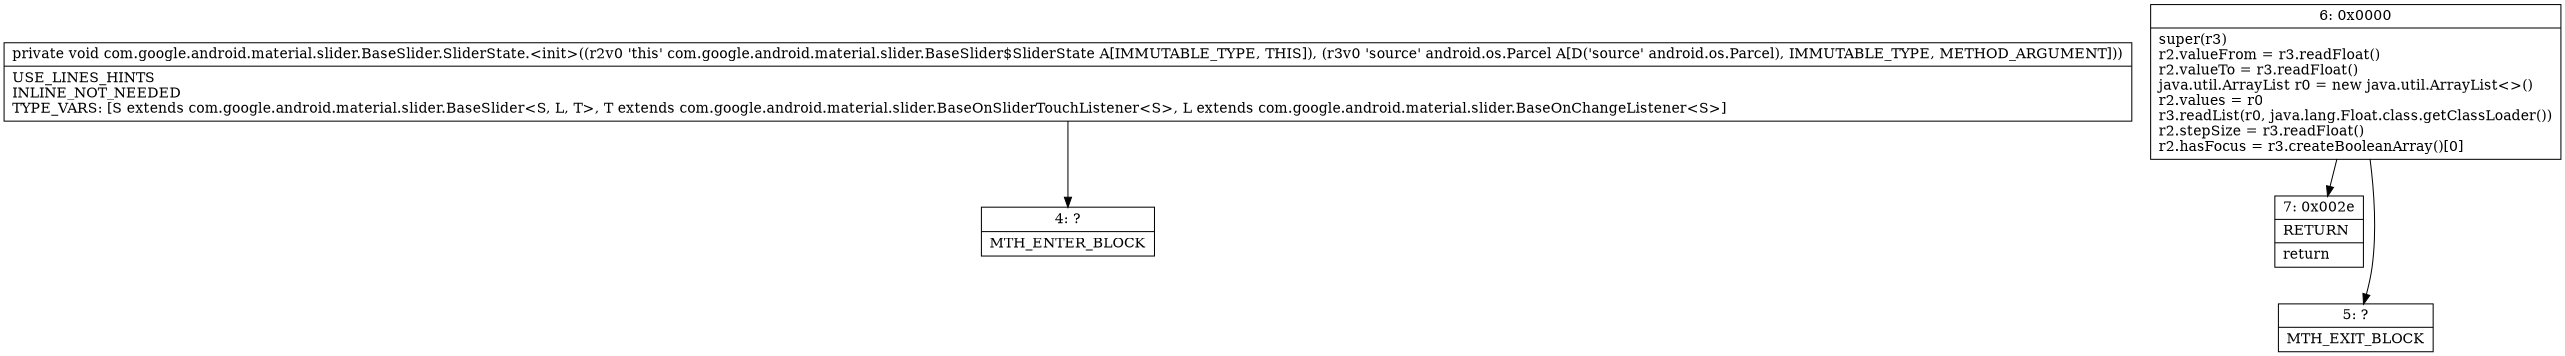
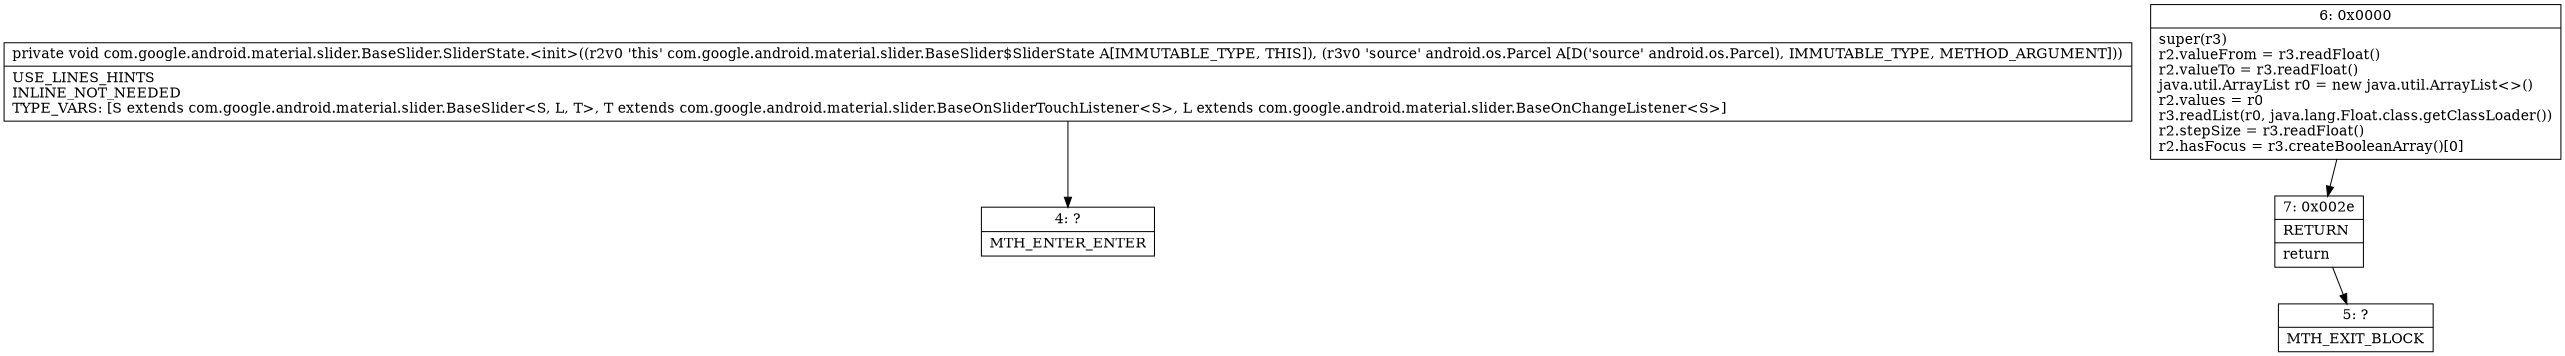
edge "6: 0x0000" -> "5: ?": now "7: 0x002e" -> "5: ?"
node "4: ?": text "MTH_ENTER_BLOCK" -> "MTH_ENTER_ENTER"
